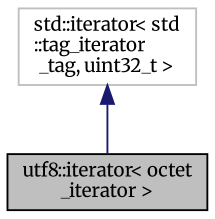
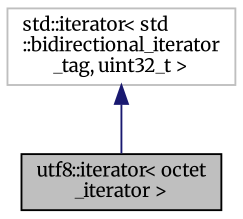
node "std::iterator< std ::tag_iterator _tag, uint32_t >": label "std::iterator< std ::tag_iterator _tag, uint32_t >" -> "std::iterator< std ::bidirectional_iterator _tag, uint32_t >"
